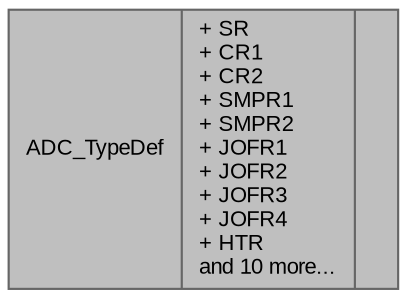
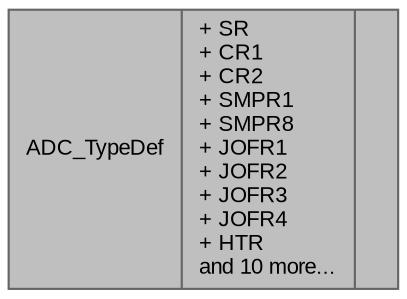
node "ADC_TypeDef": text "+ SMPR2" -> "+ SMPR8"
